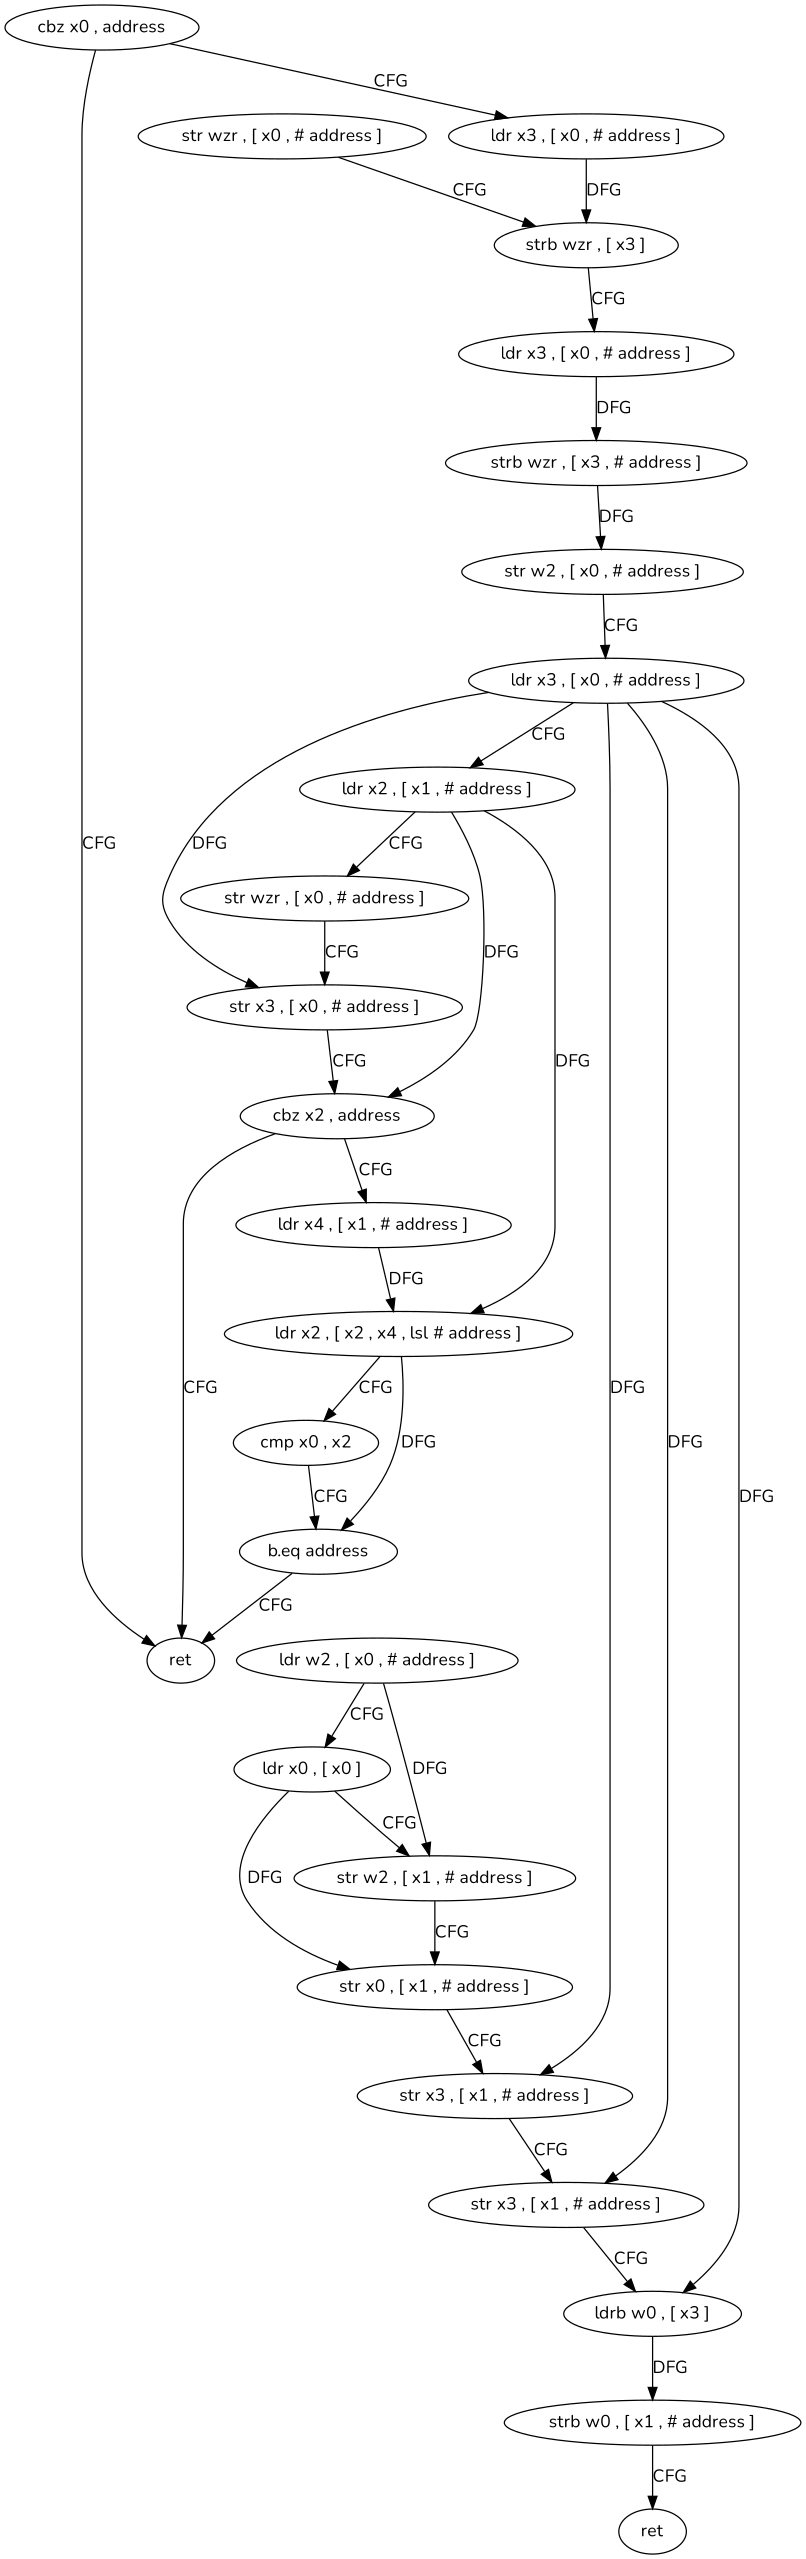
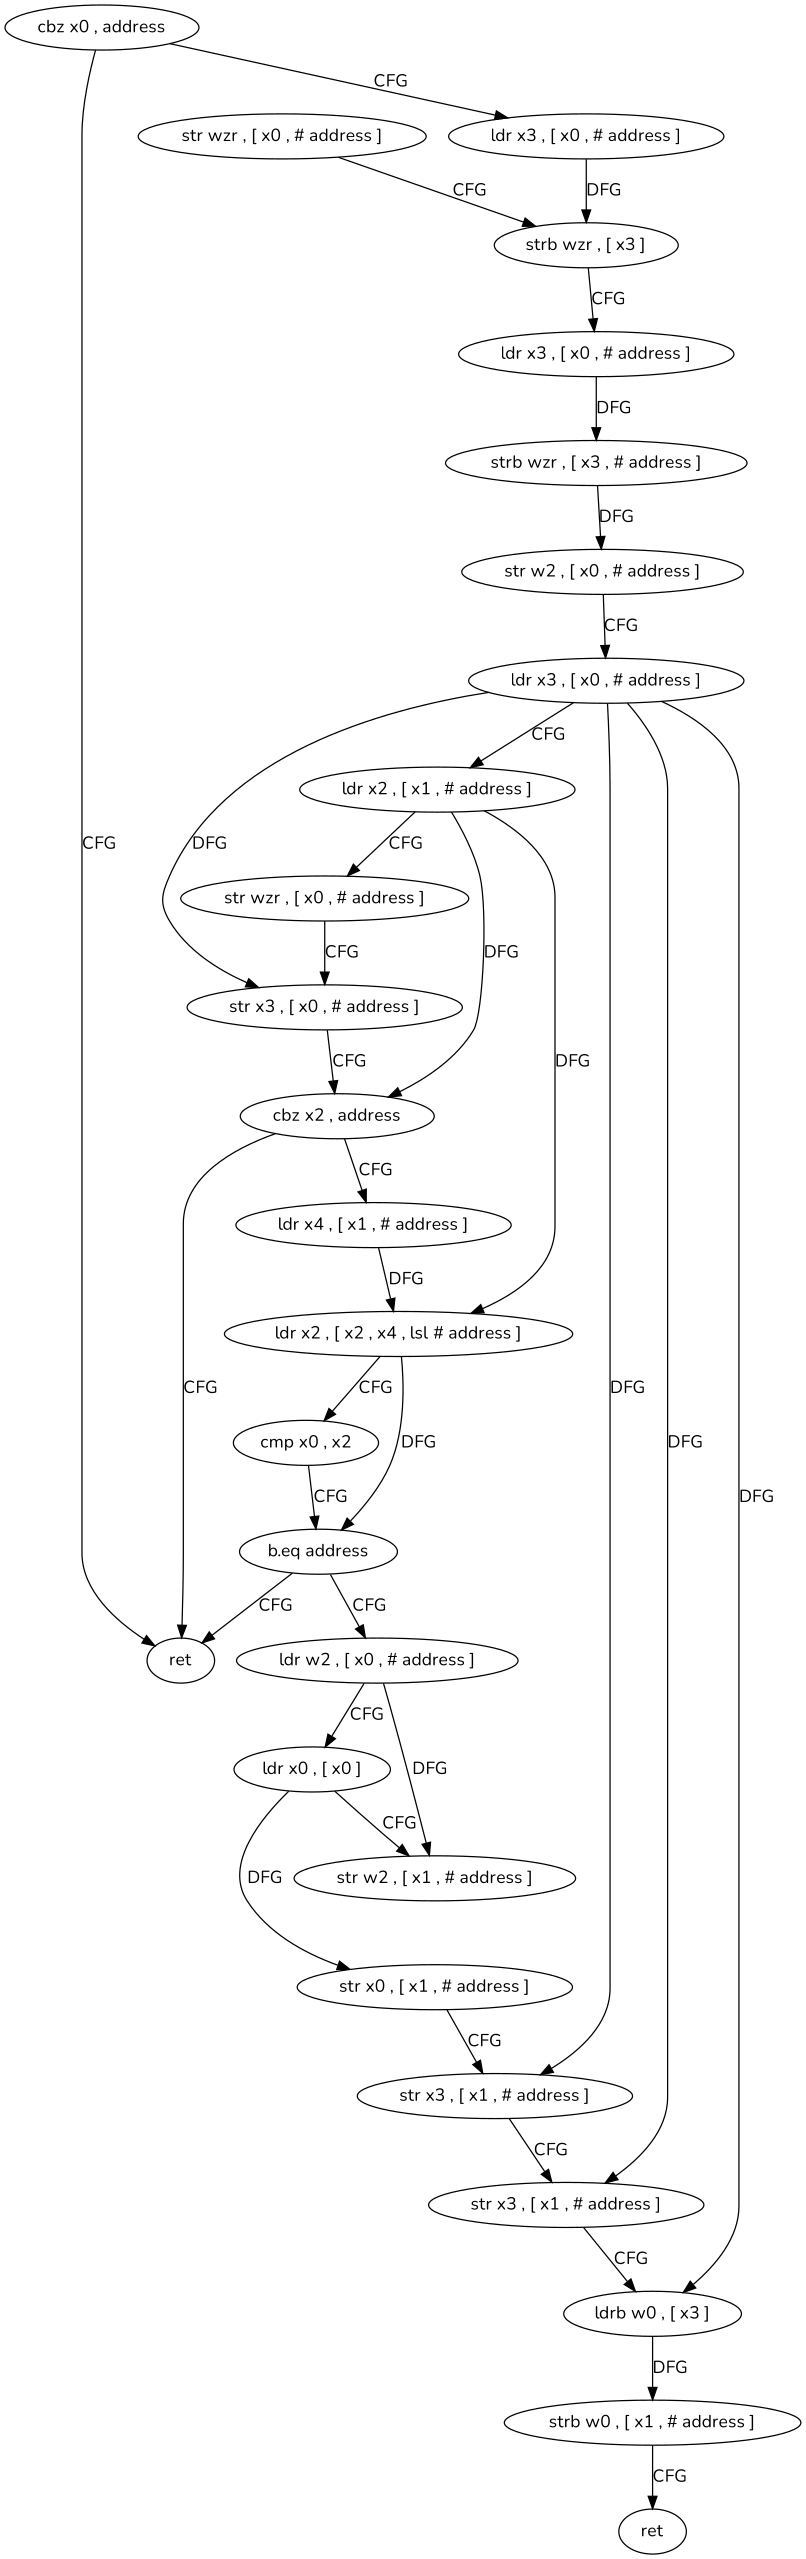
edge "b.eq address" -> "ldr w2 , [ x0 , # address ]": added, label "CFG"
edge "str w2 , [ x1 , # address ]" -> "str x0 , [ x1 , # address ]": removed, label "CFG"
